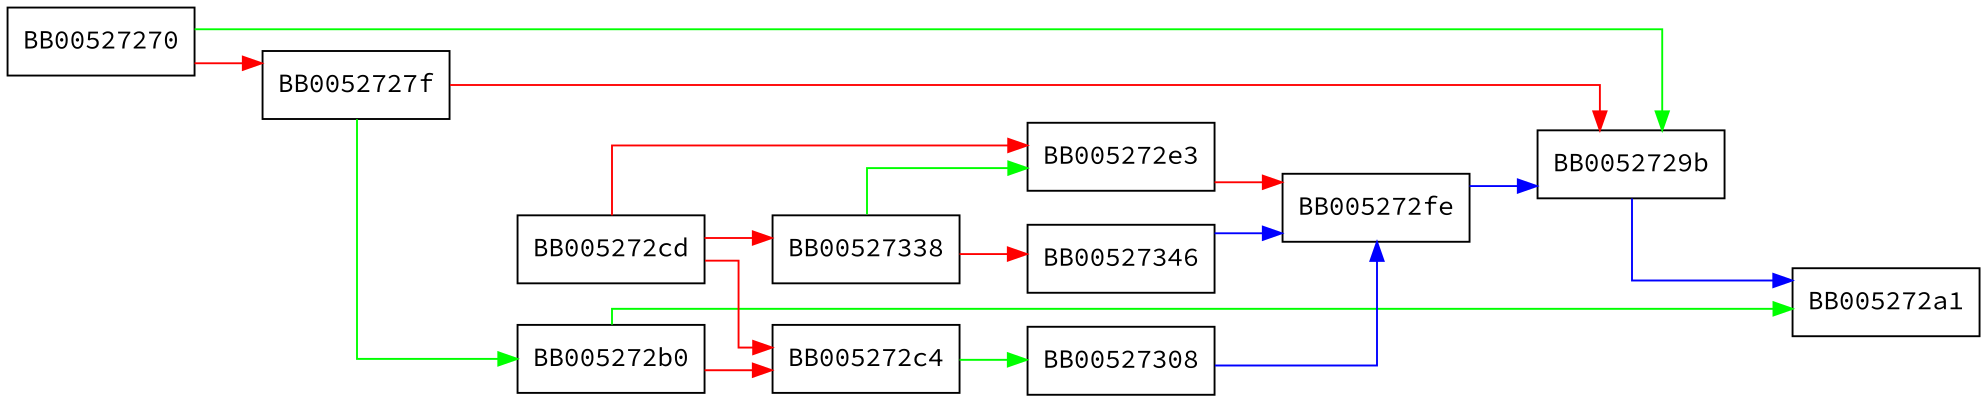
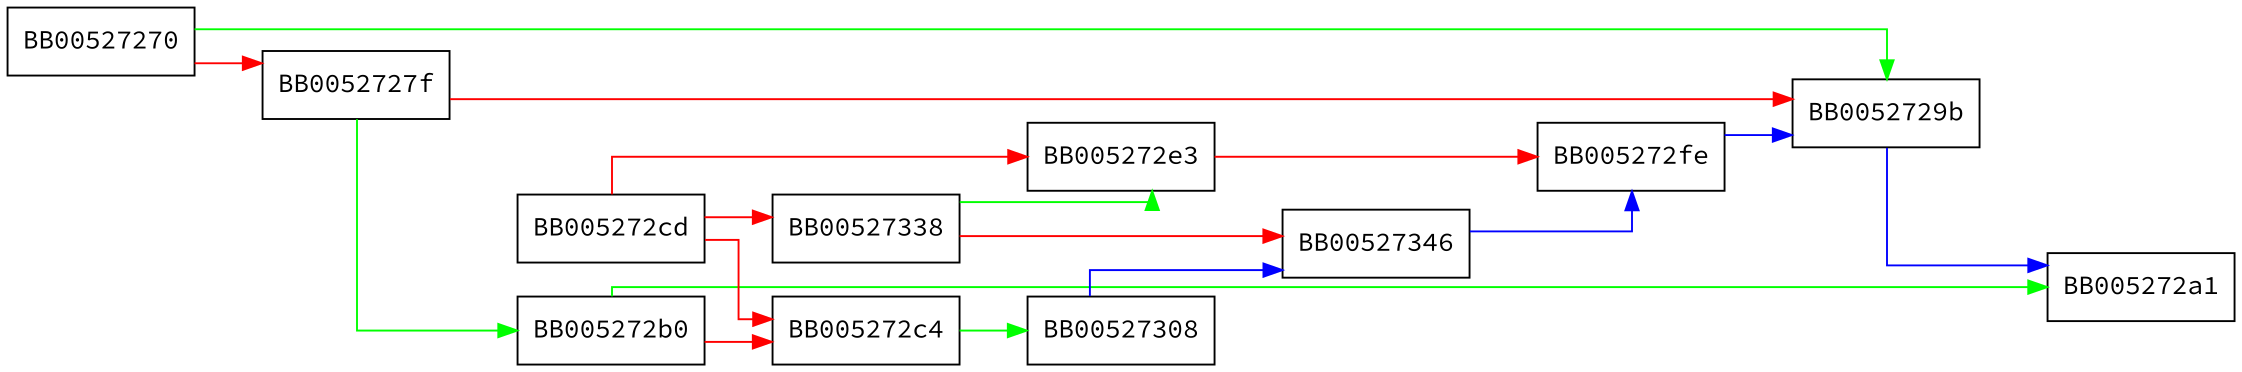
edge "BB00527308" -> "BB005272fe": now "BB00527308" -> "BB00527346"
